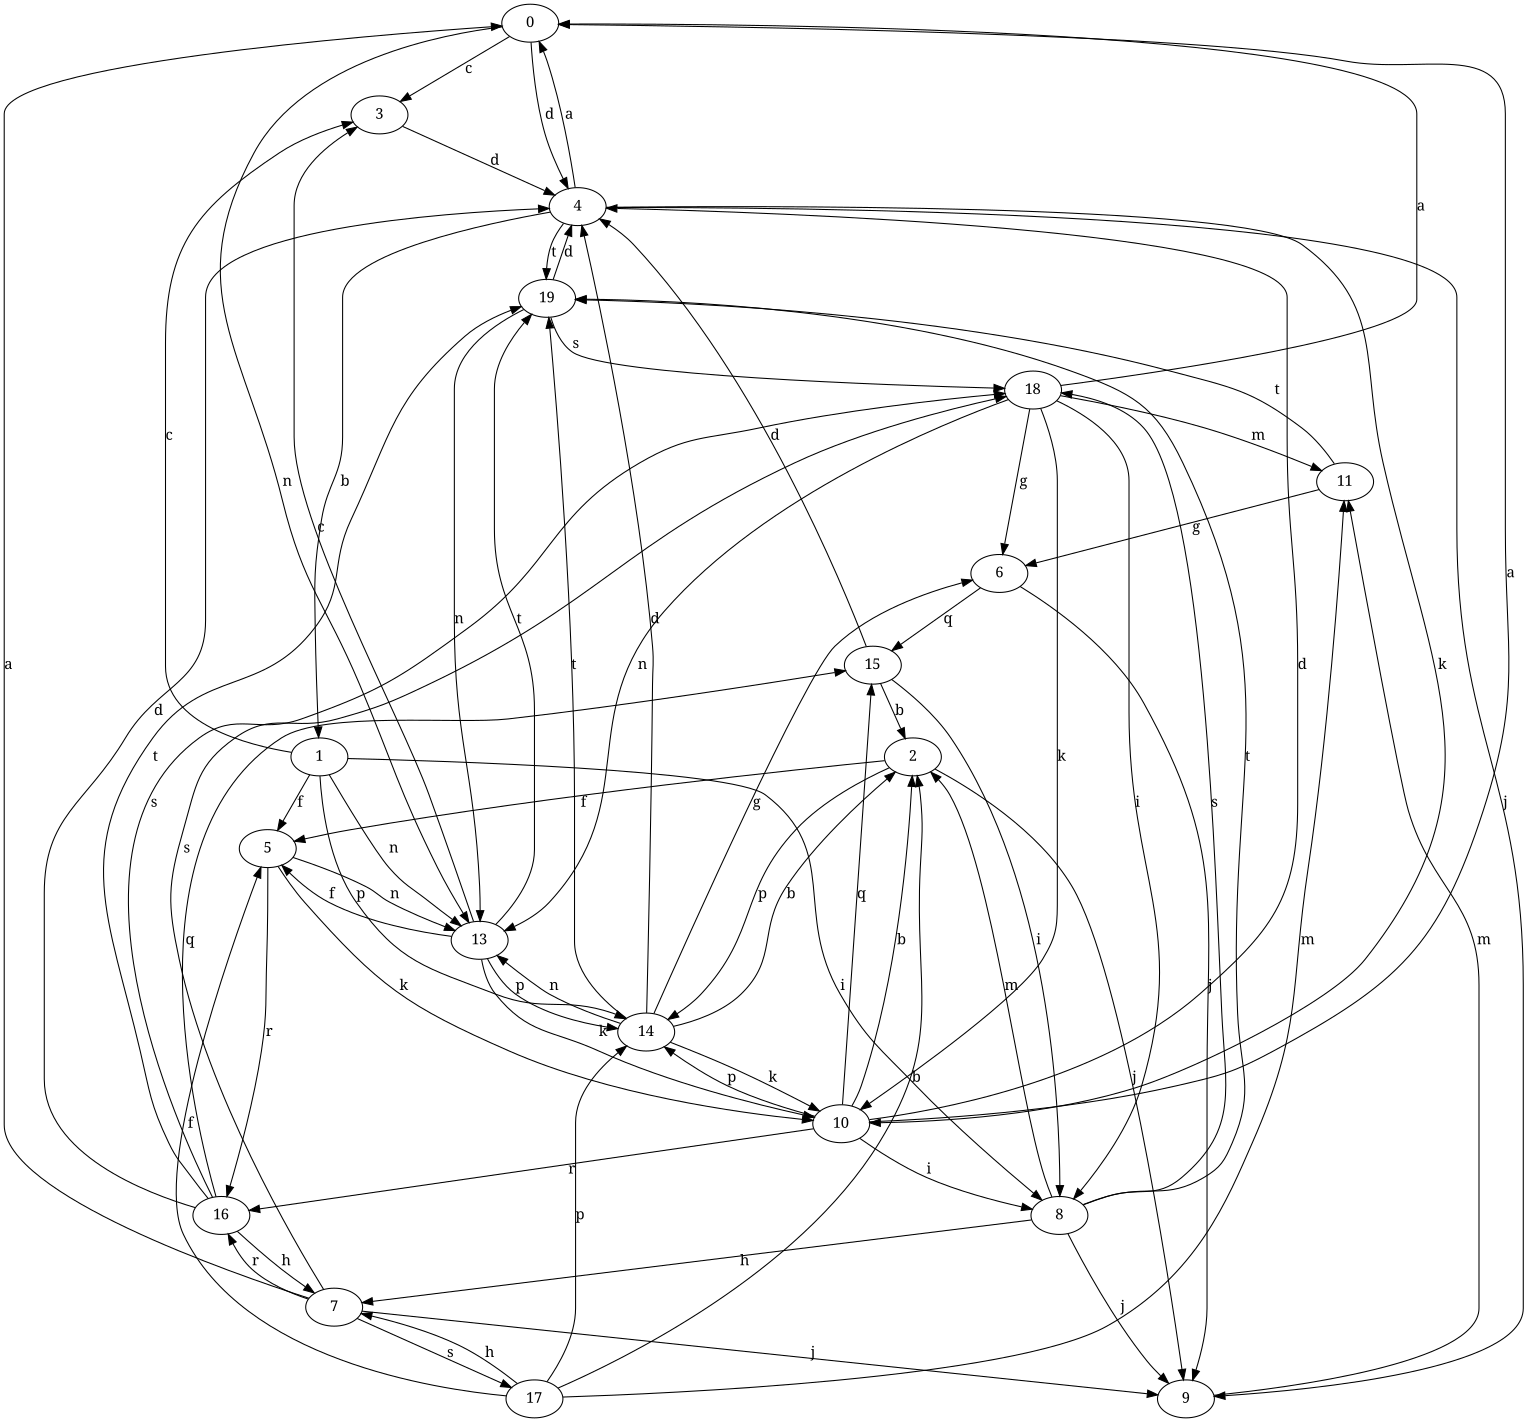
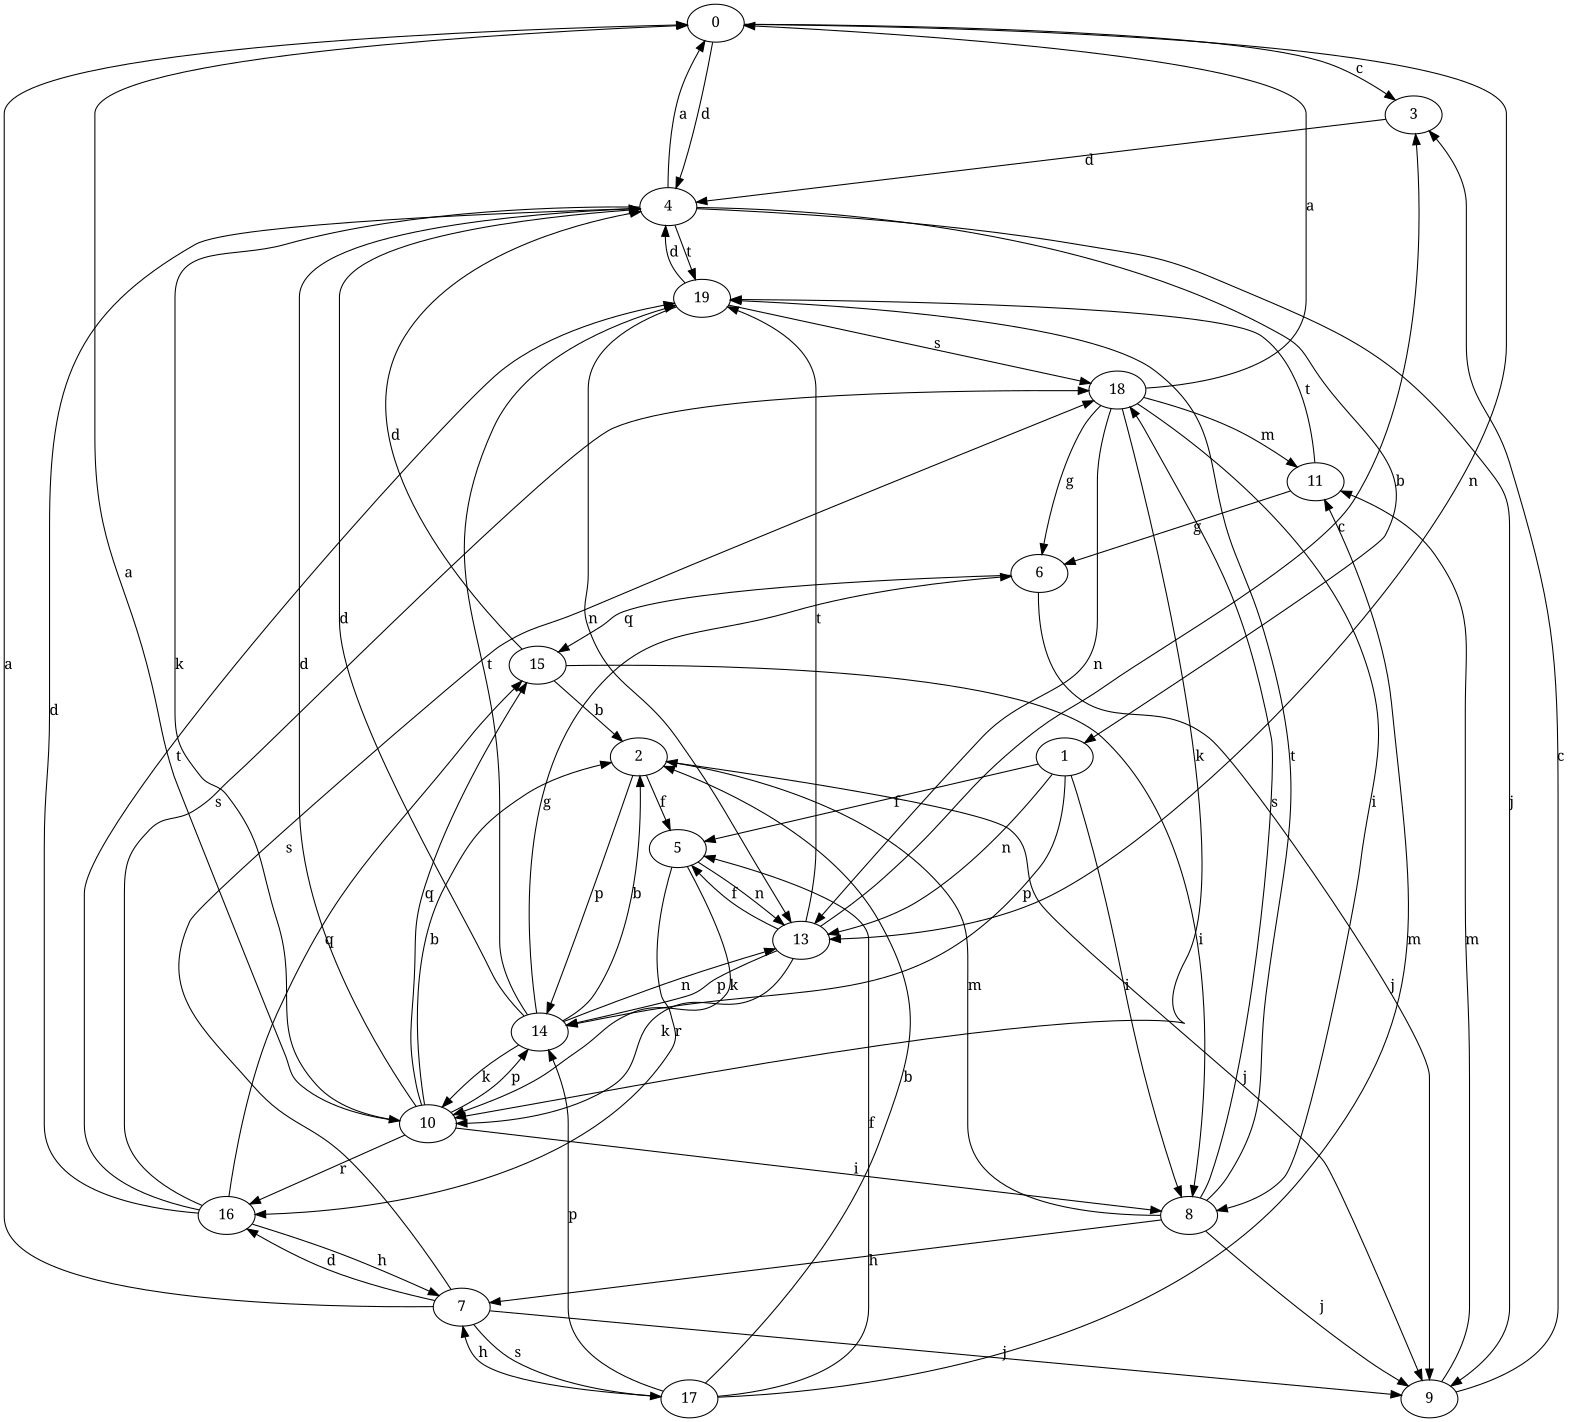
edge "1" -> "3": now "9" -> "3"
edge "7" -> "16": label "r" -> "d"
